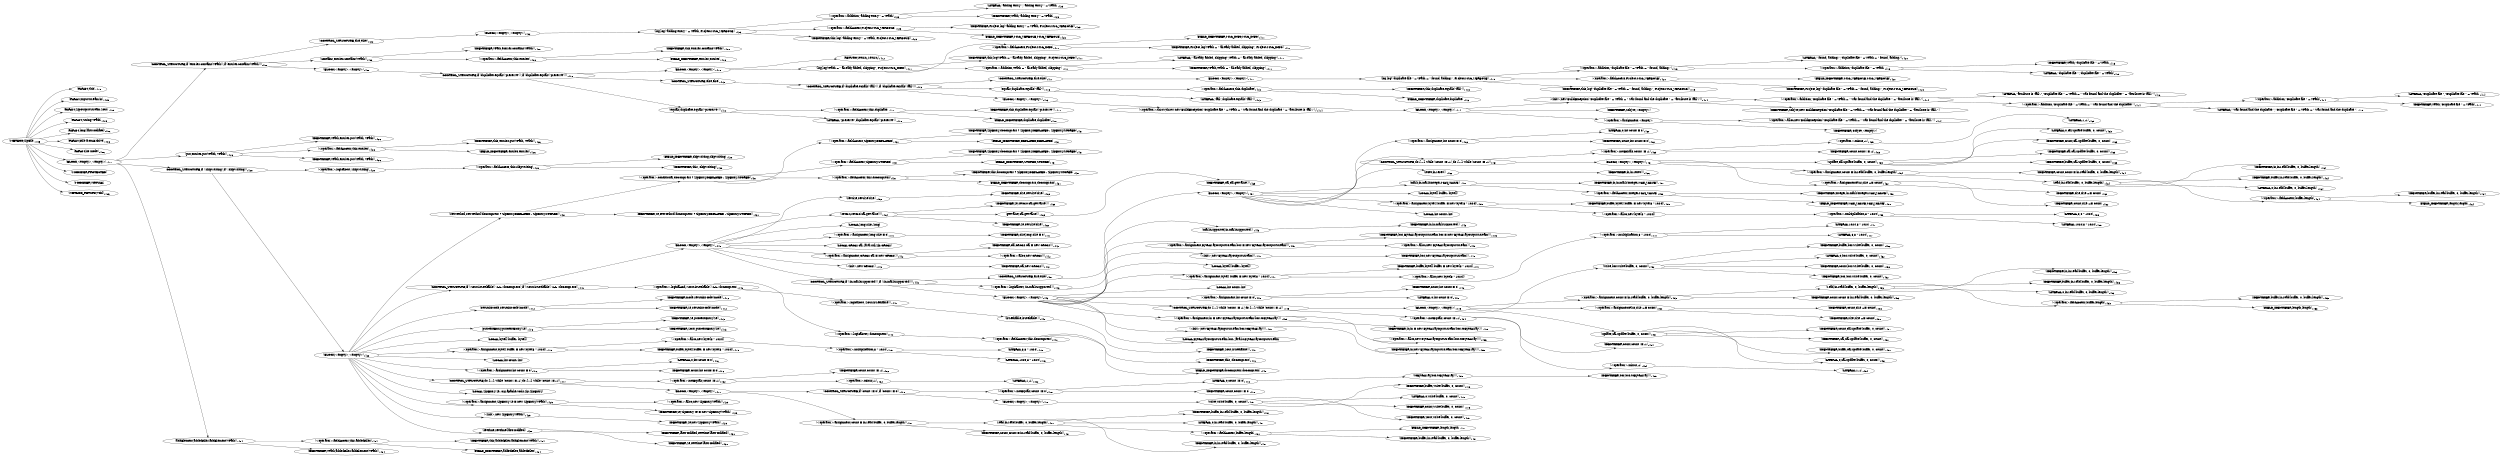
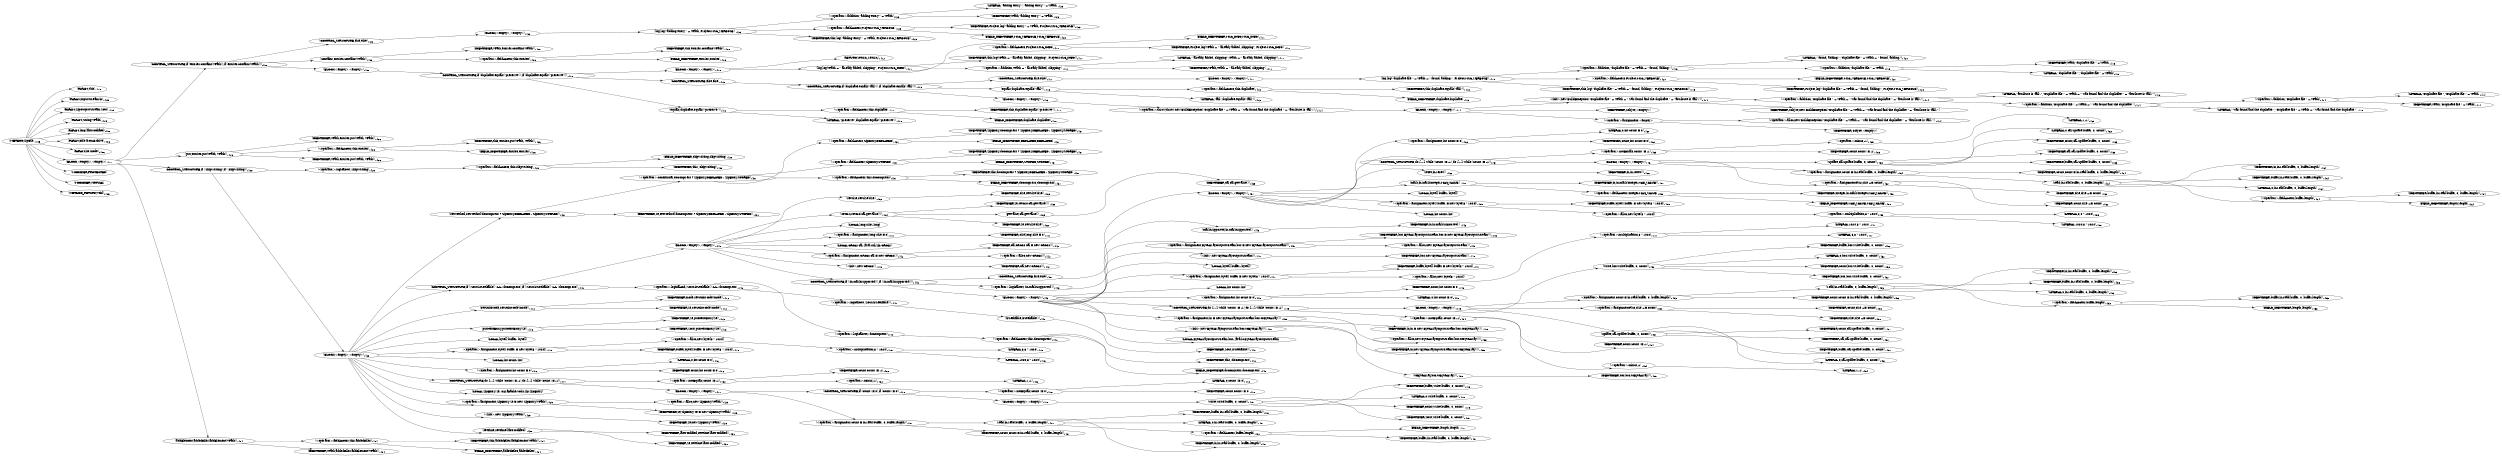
edge "(LITERAL,0,count != 0)" -> "(toByteArray,bos.toByteArray())": now "(<init>,new ByteArrayInputStream(bos.toByteArray()))" -> "(toByteArray,bos.toByteArray())"
